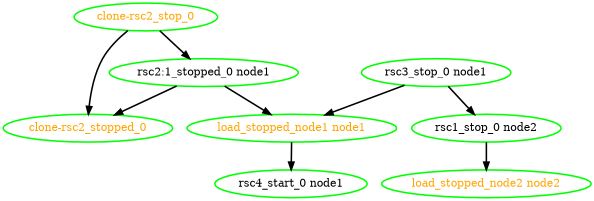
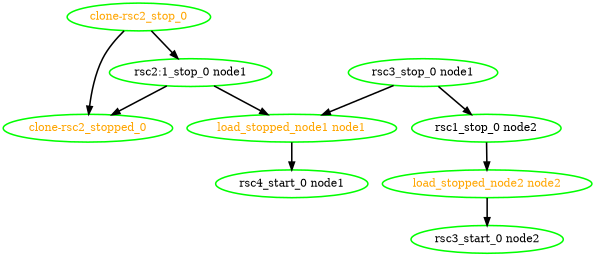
node "rsc2:1_stopped_0 node1": label "rsc2:1_stopped_0 node1" -> "rsc2:1_stop_0 node1"
node "rsc3_start_0 node2": added
